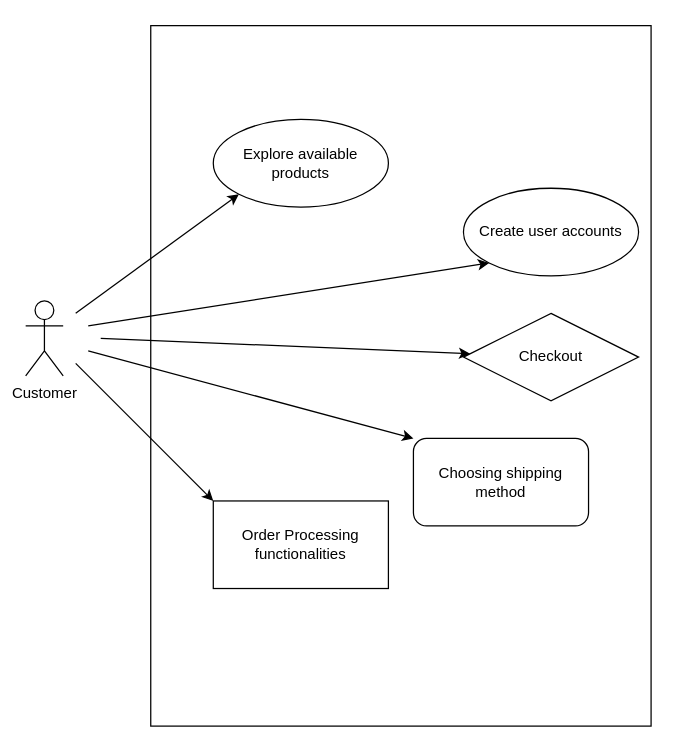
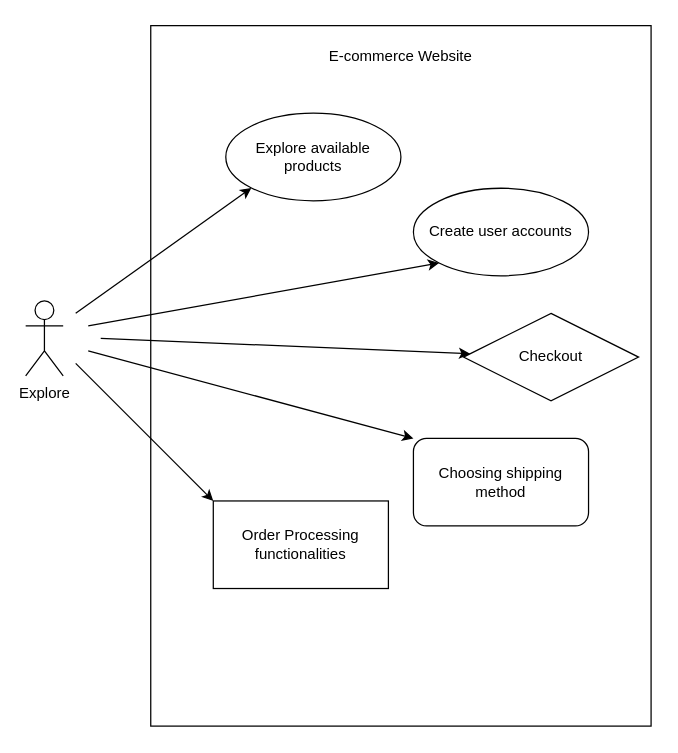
node "E-commerce Website": added
node "Explore available products": moved (301, 163) -> (313, 157)
node "Create user accounts": moved (551, 232) -> (501, 232)
node "Customer": label "Customer" -> "Explore"
